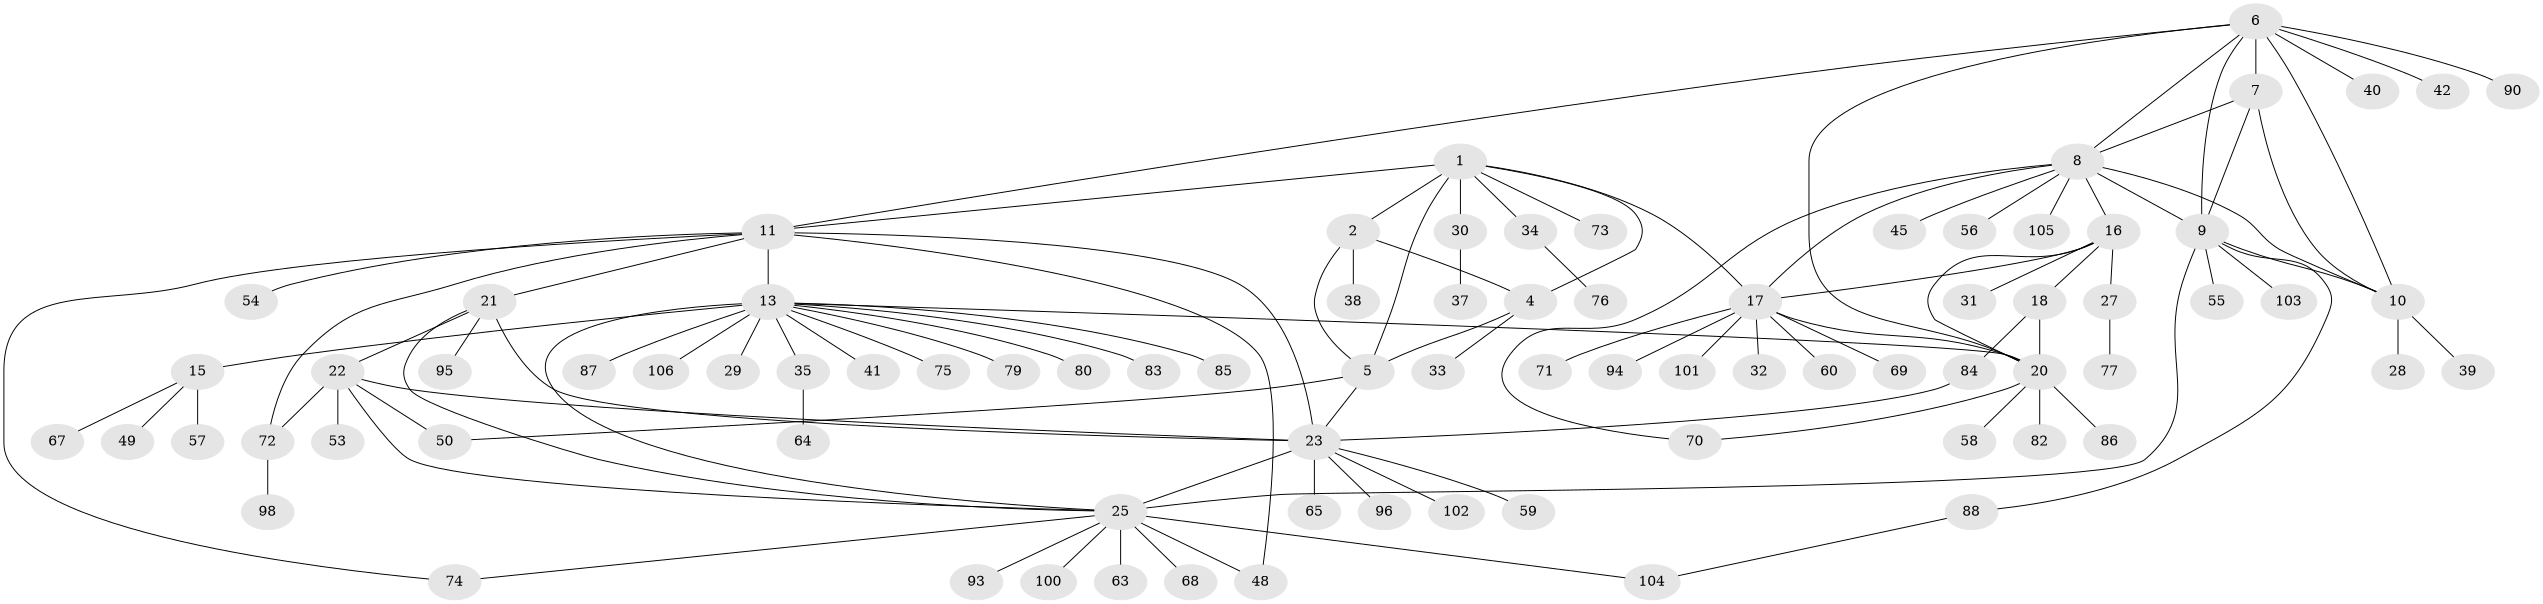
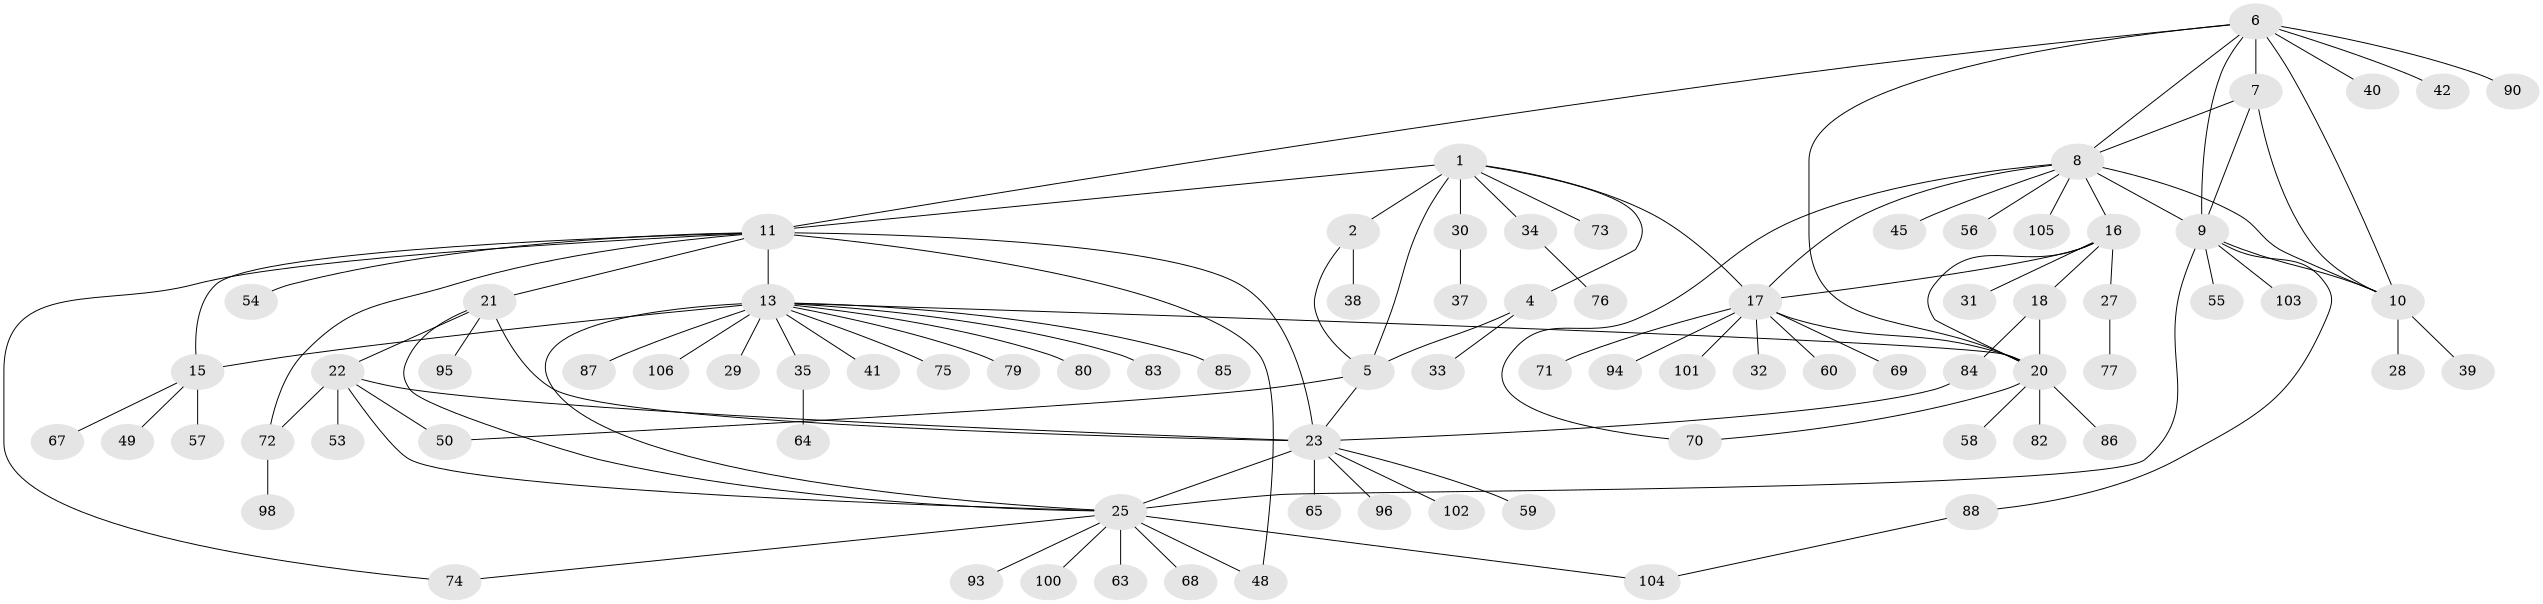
edge "11" -- "15": added
edge "2" -- "4": removed
